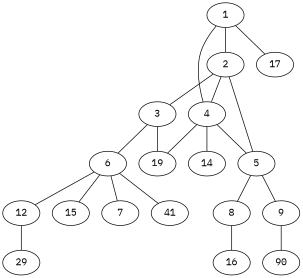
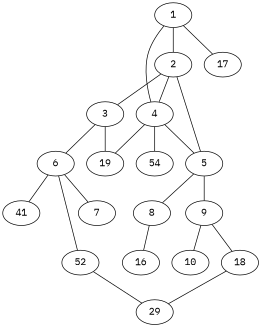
node "14": label "14" -> "54"
node "12": label "12" -> "52"
node "15": removed
node "18": added
node "90": label "90" -> "10"
